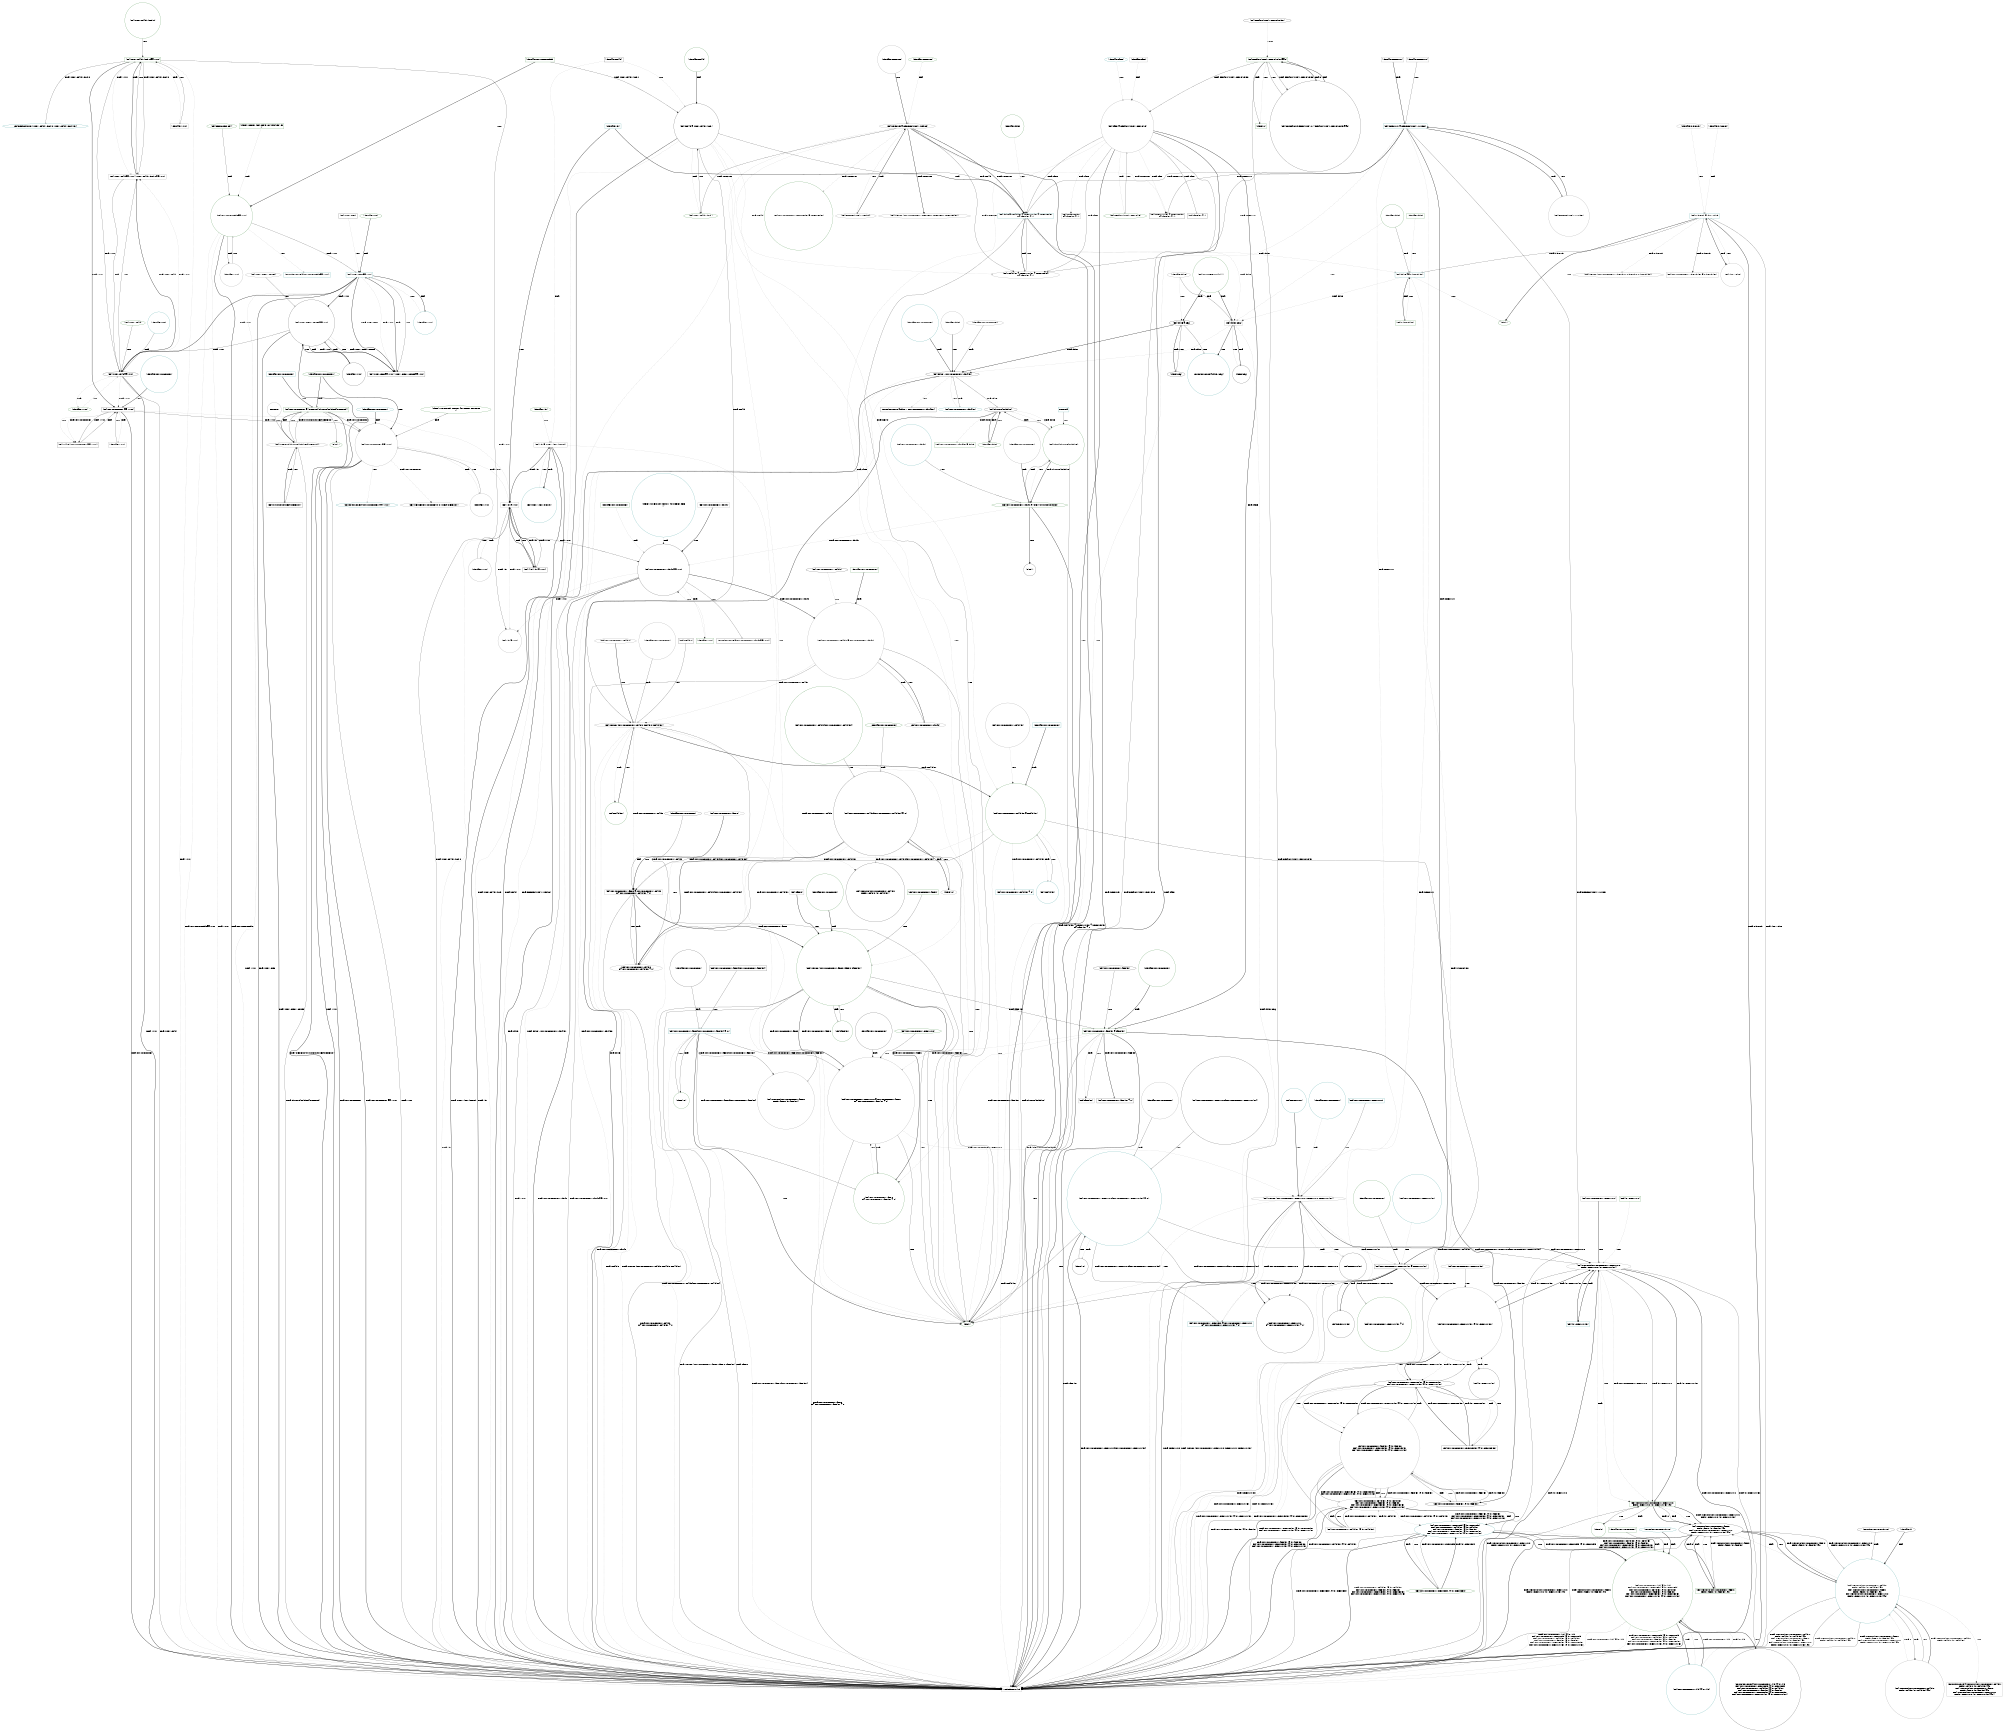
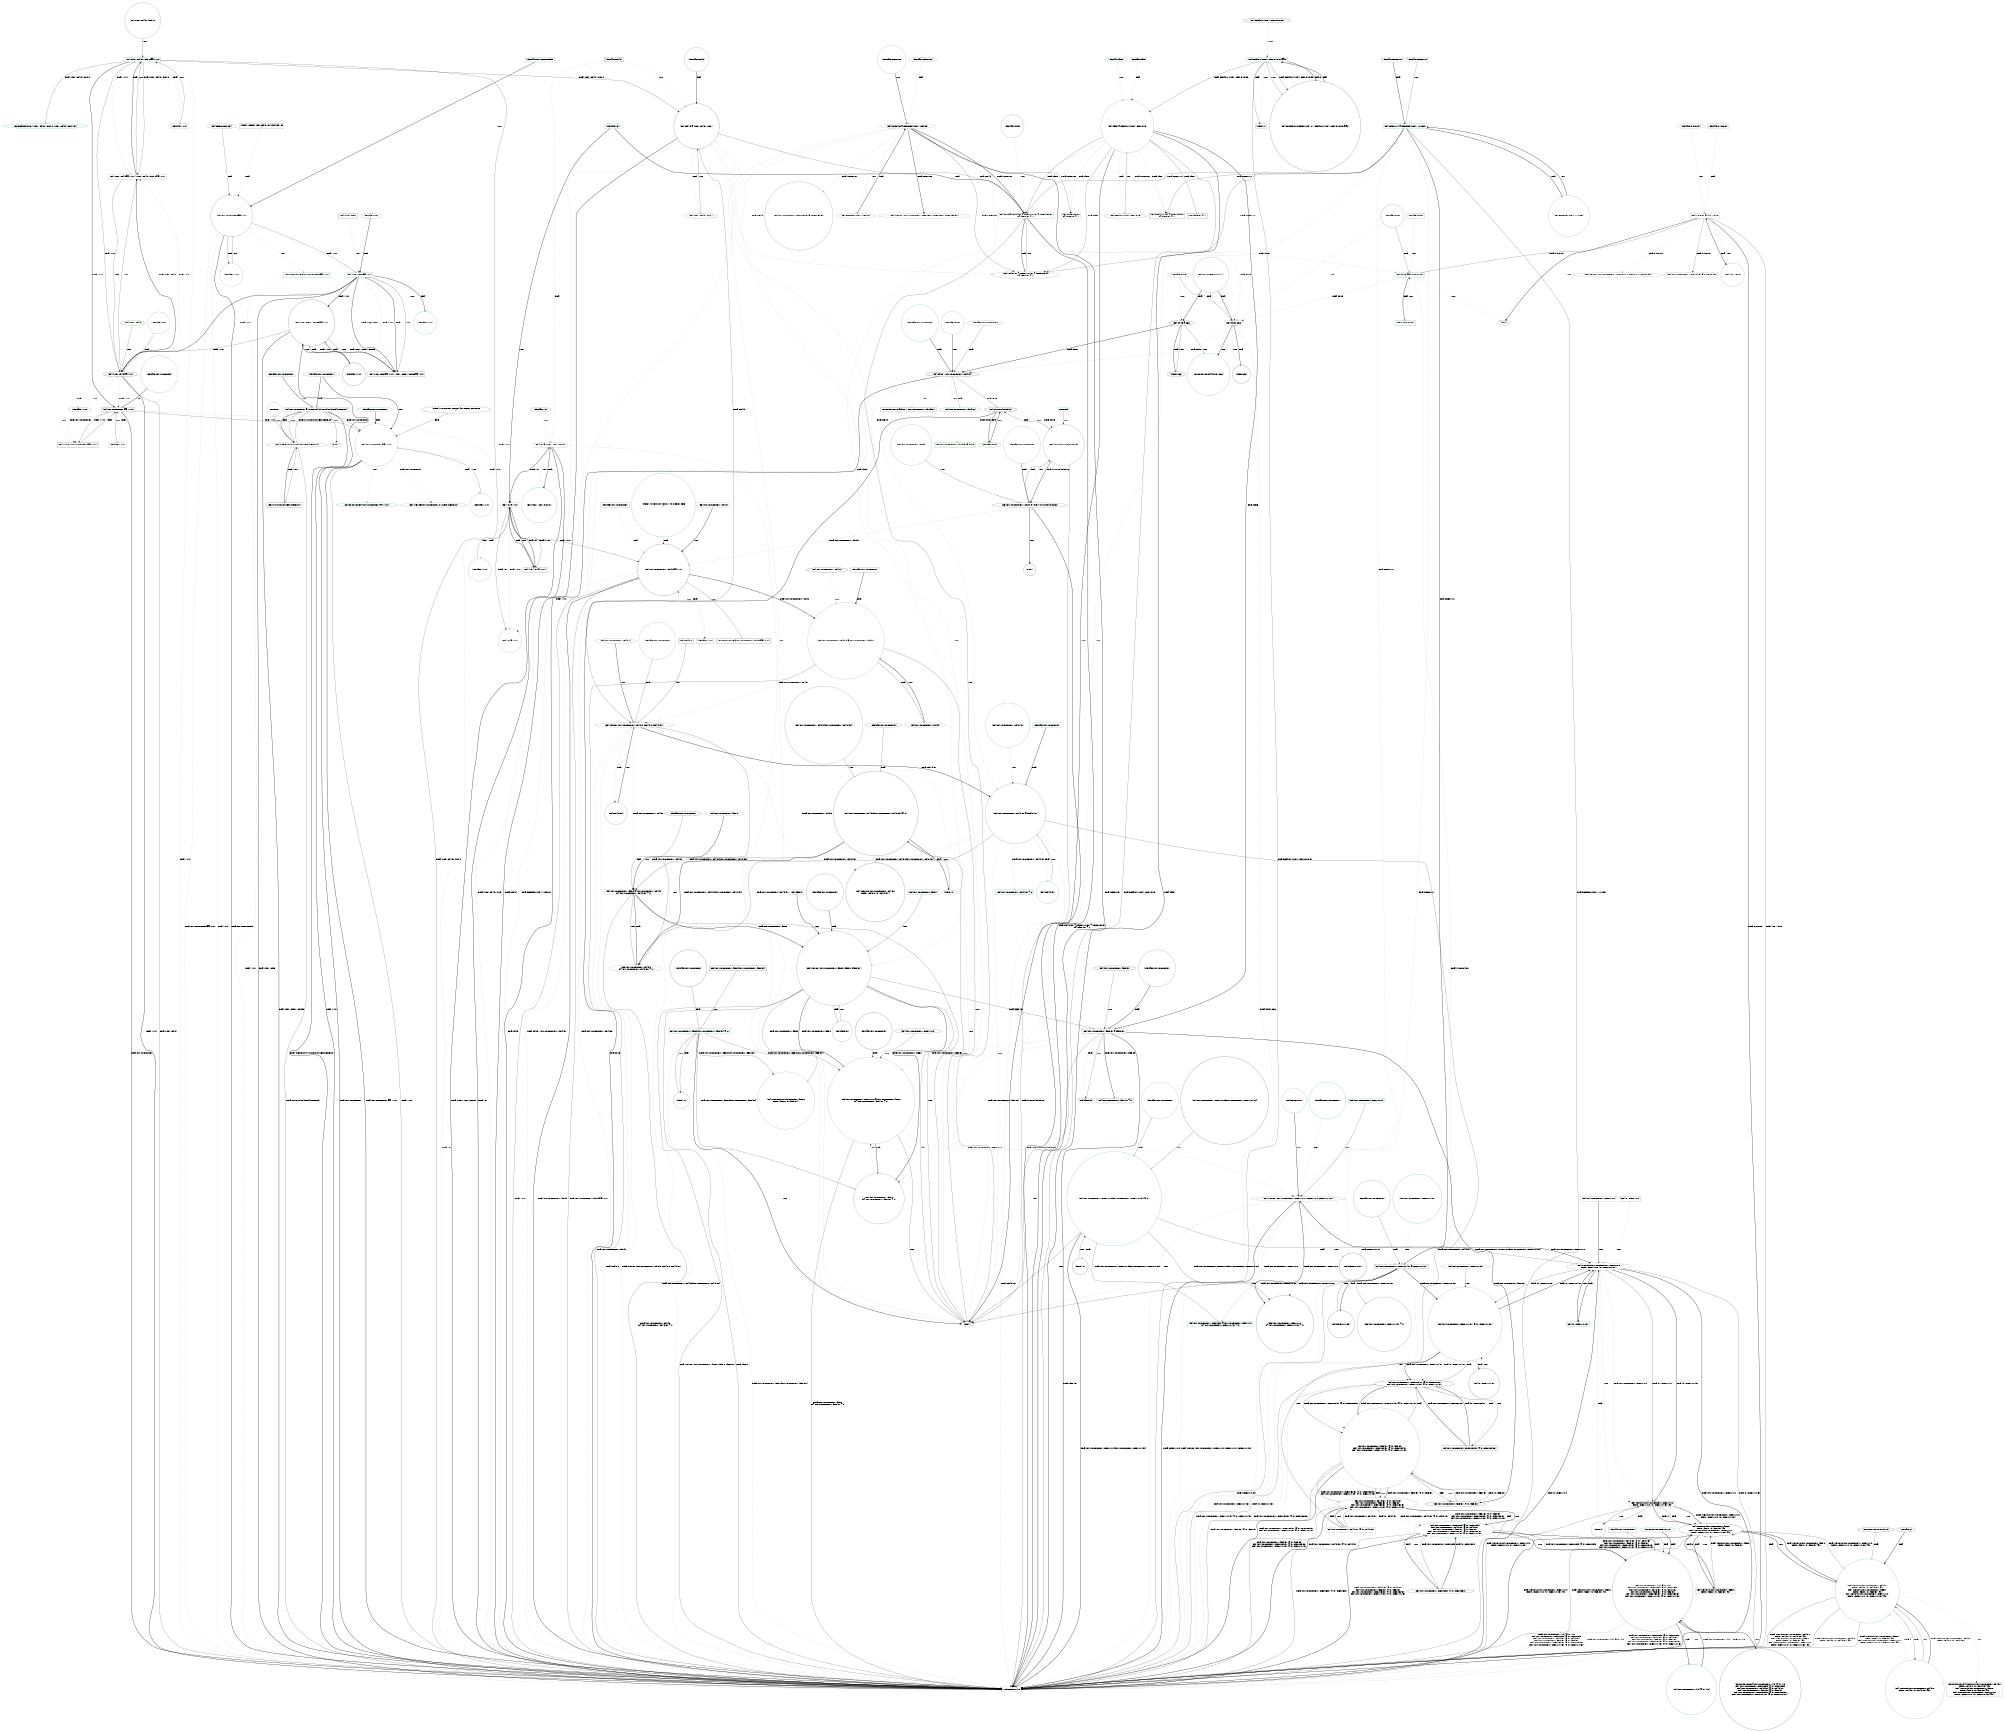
edge "(Identifier,_tmx_ptran_table)" -> "(Call,scallid = msg->callid->body)": now "(Call,msg->callid->body.s==NULL)" -> "(Call,scallid = msg->callid->body)"
edge "(Call,scseqmet = get_cseq(msg)->method)" -> "(Call,msg->callid->body)": now "(Call,scseqmet = get_cseq(msg)->method)" -> "(Call,scseqmet.len tt+ sftag.len + 4)"
node "(Call,msg->cseq->parsed)": removed
node "(Call,memset(_tmx_proc_callid, 0, sizeof(pretran_t)))": label "(Call,memset(_tmx_proc_callid, 0, sizeof(pretran_t)))" -> "(Call,memset(_tmx_proc_ptran, 0, sizeof(pretran_t)))"
